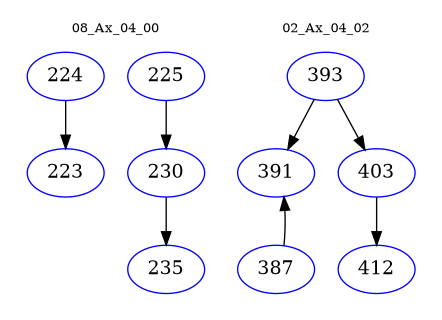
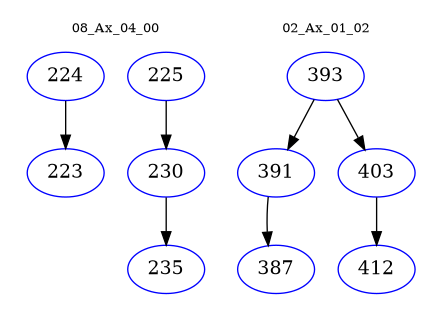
cluster "02_Ax_04_02": label "02_Ax_04_02" -> "02_Ax_01_02"
edge "387" -> "391": reversed
